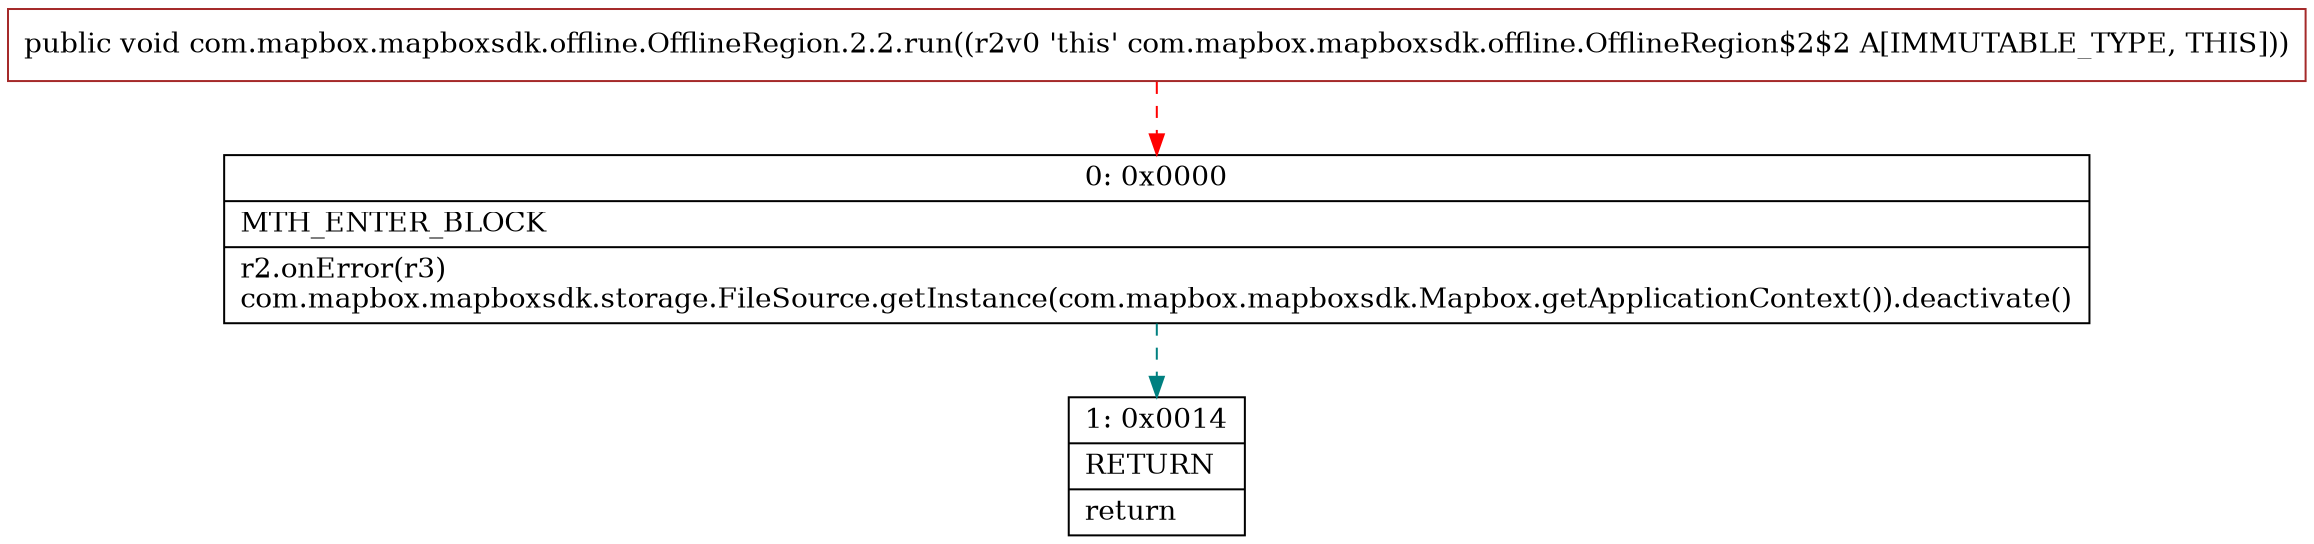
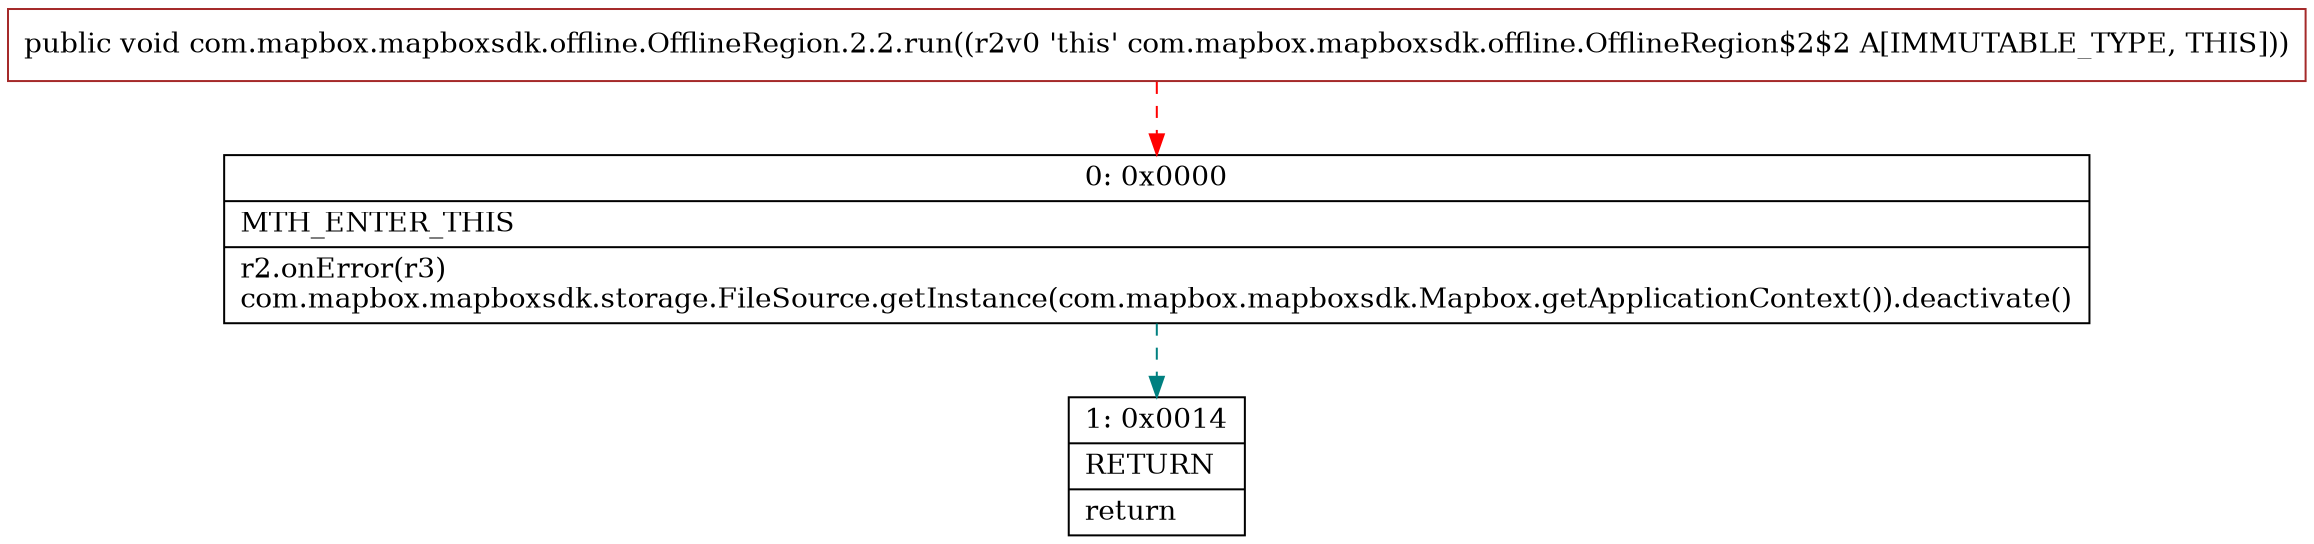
node "0: 0x0000": text "MTH_ENTER_BLOCK" -> "MTH_ENTER_THIS"
